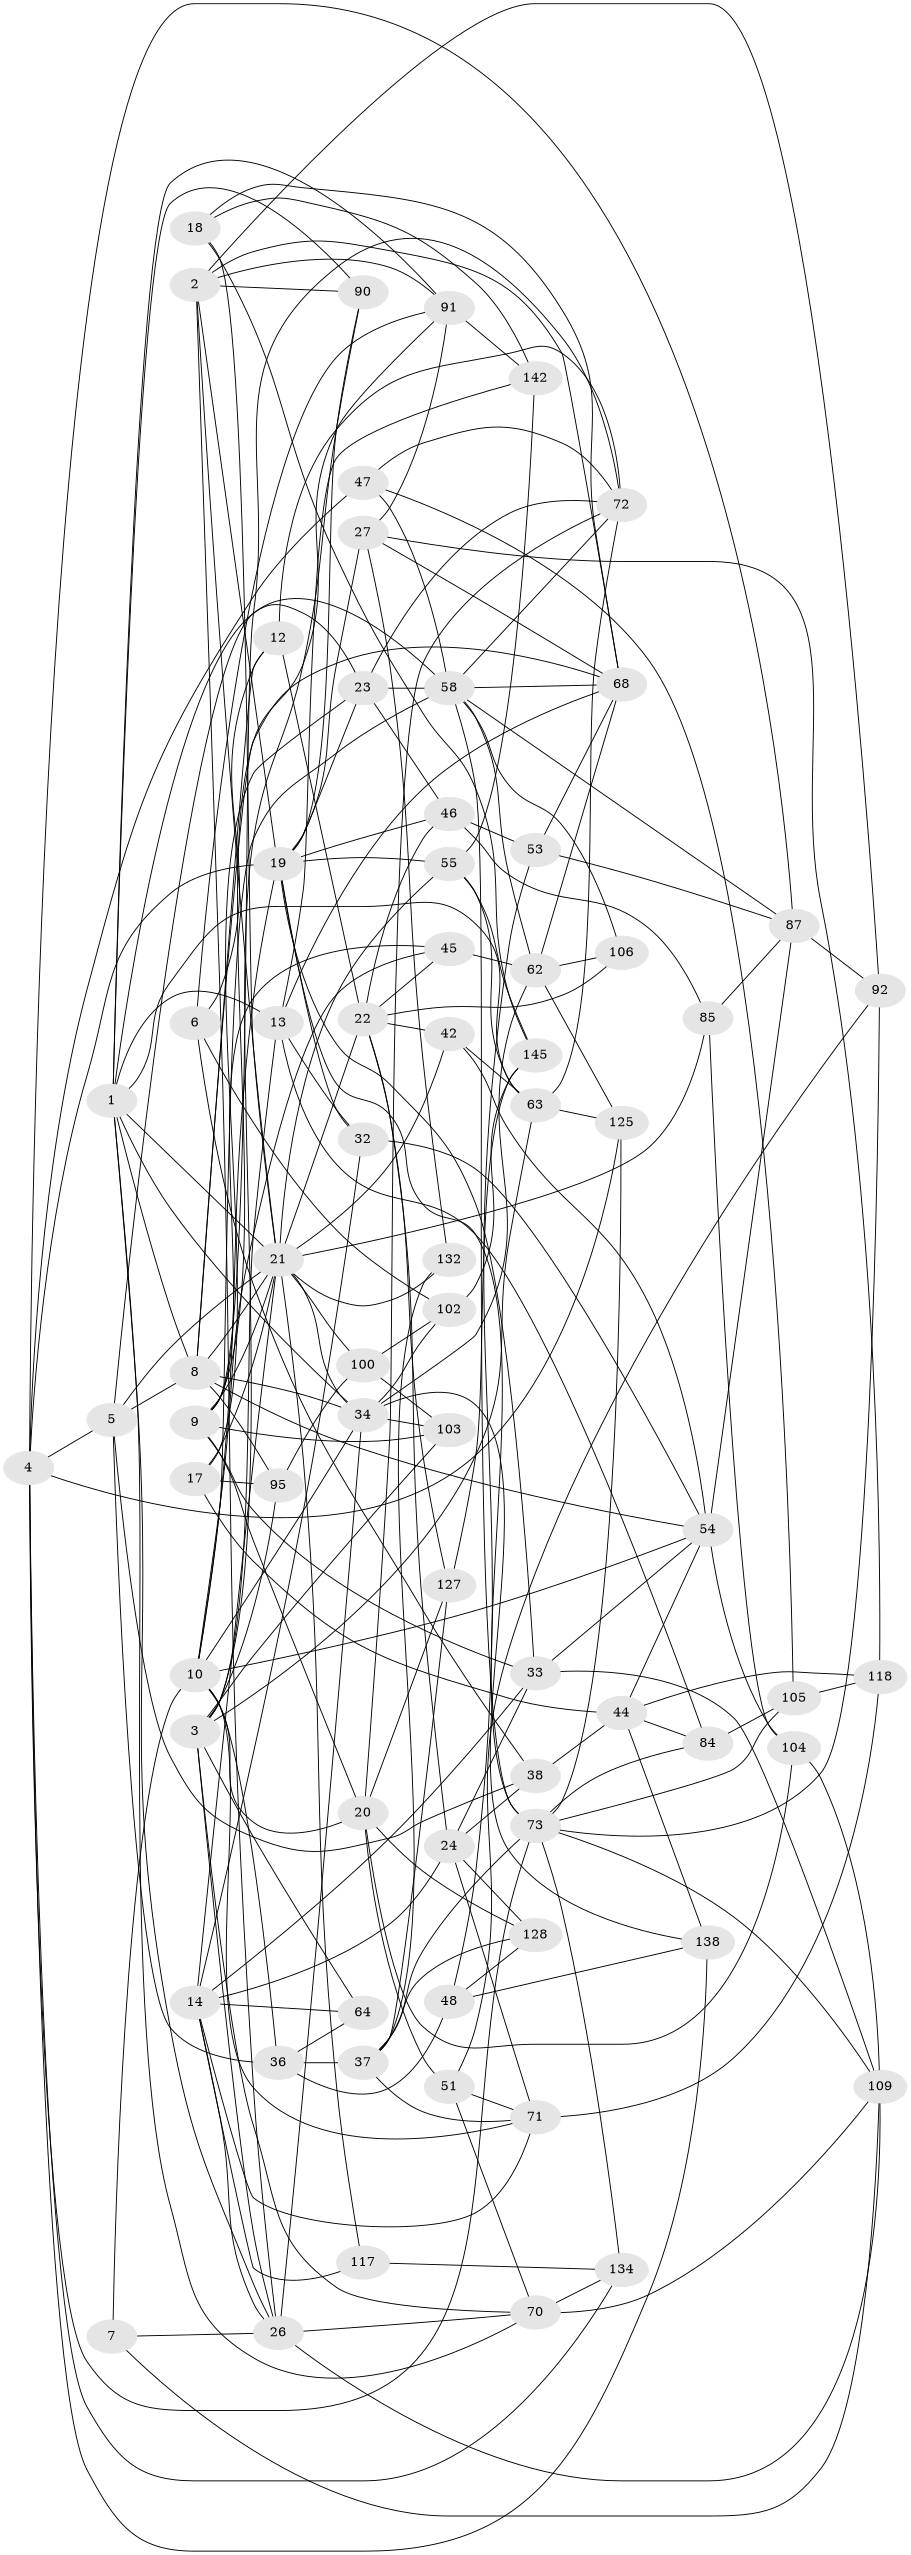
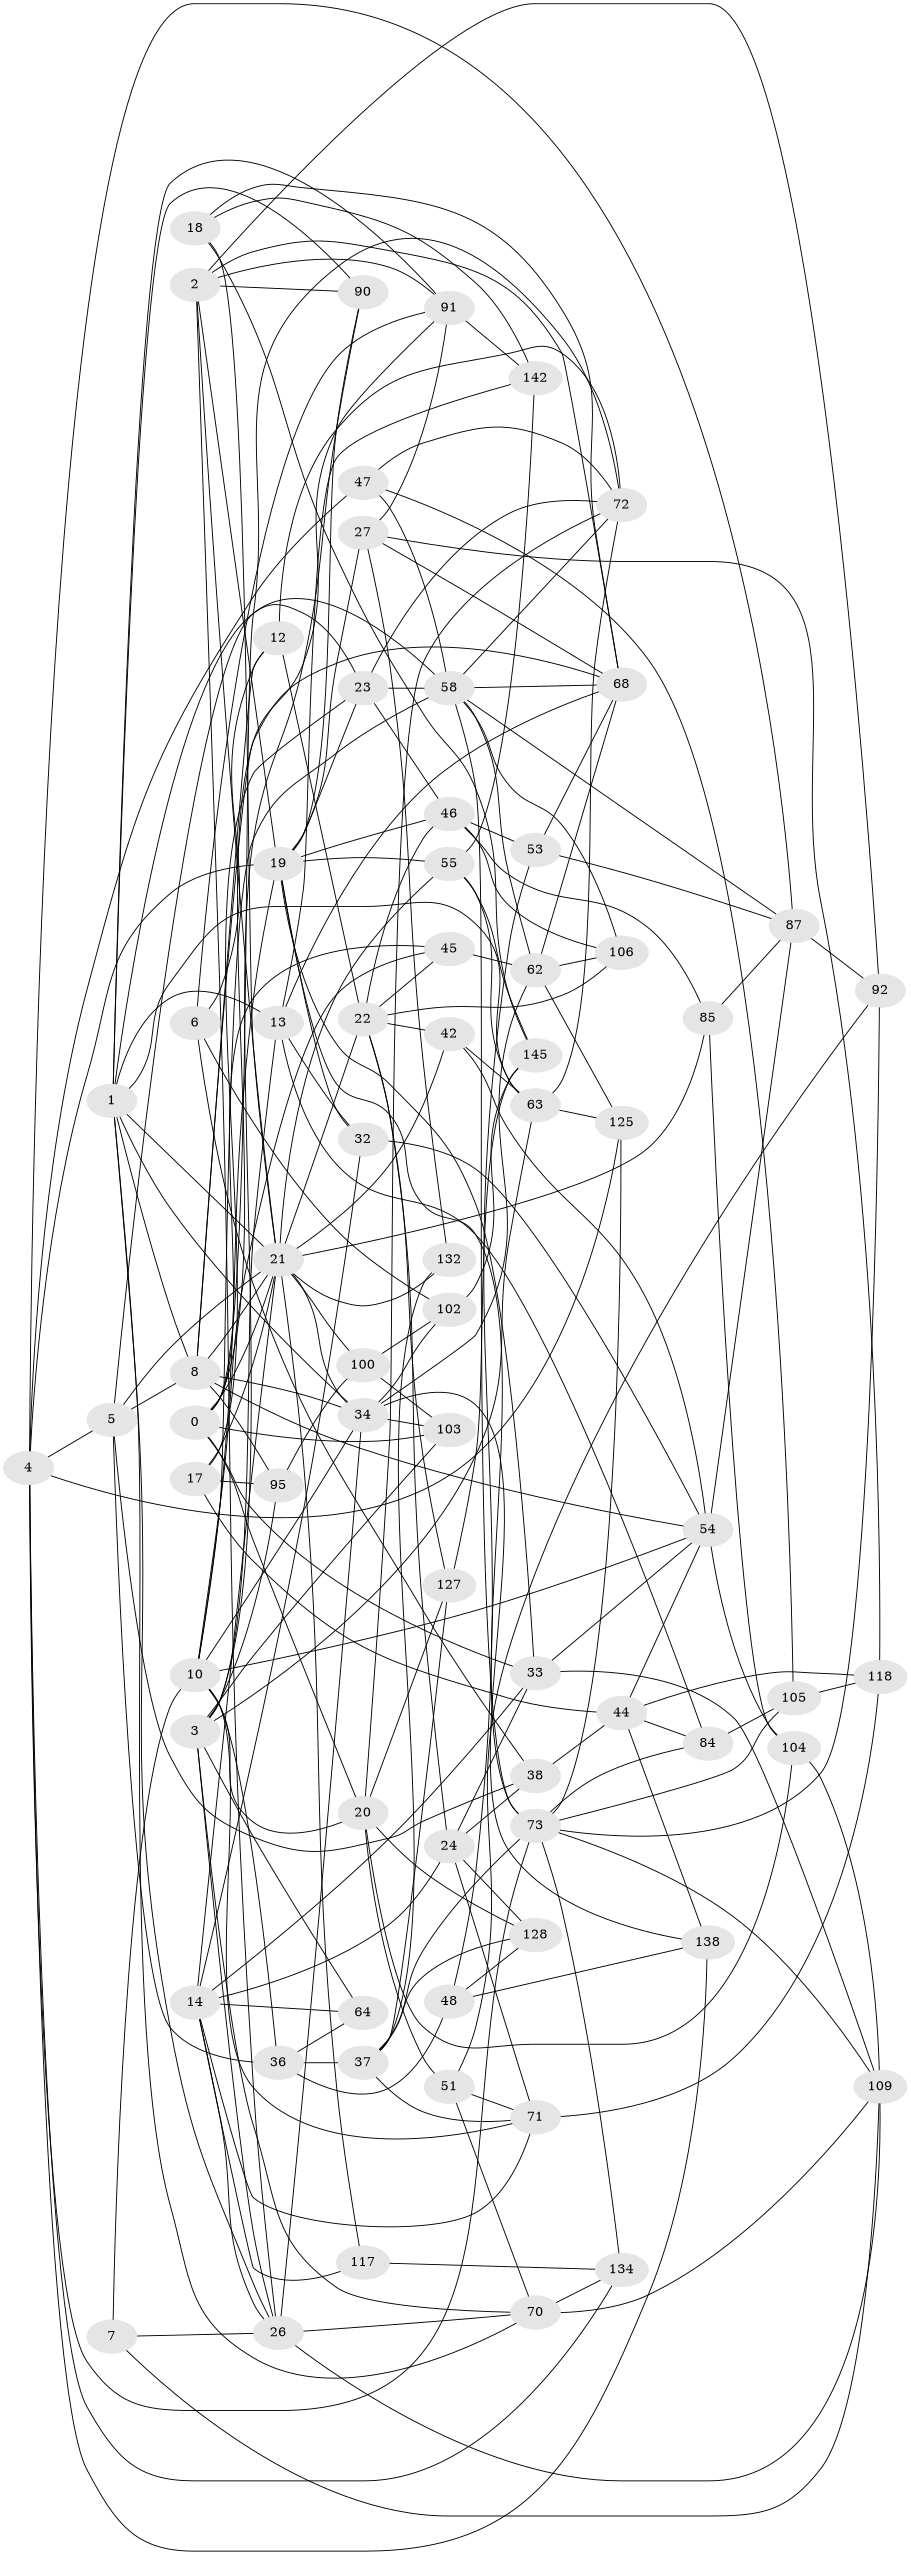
edge "46" -- "106": added
node "9": label "9" -> "0"
